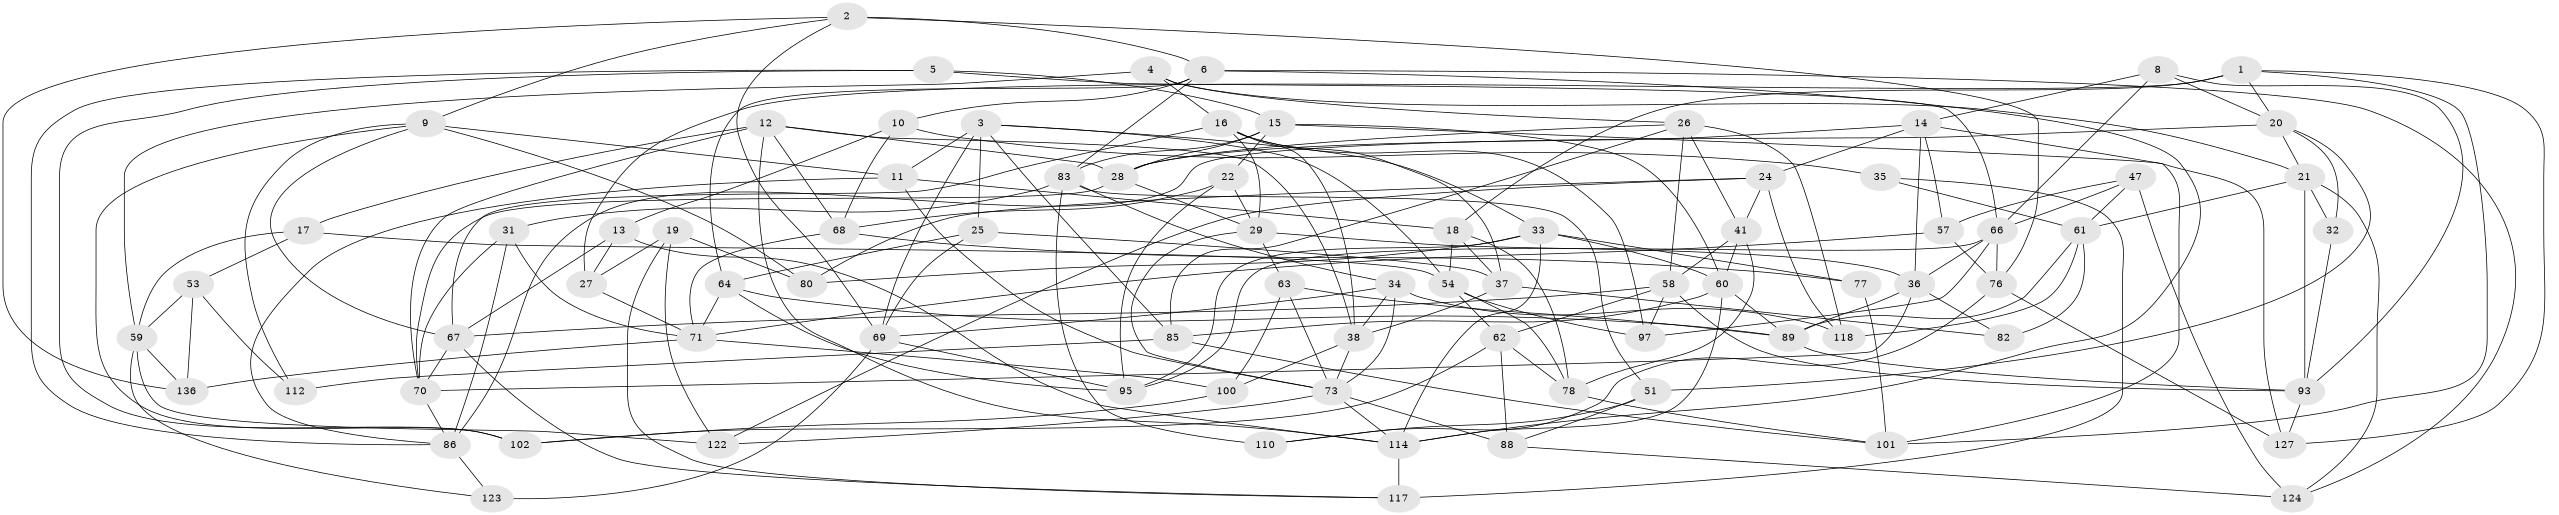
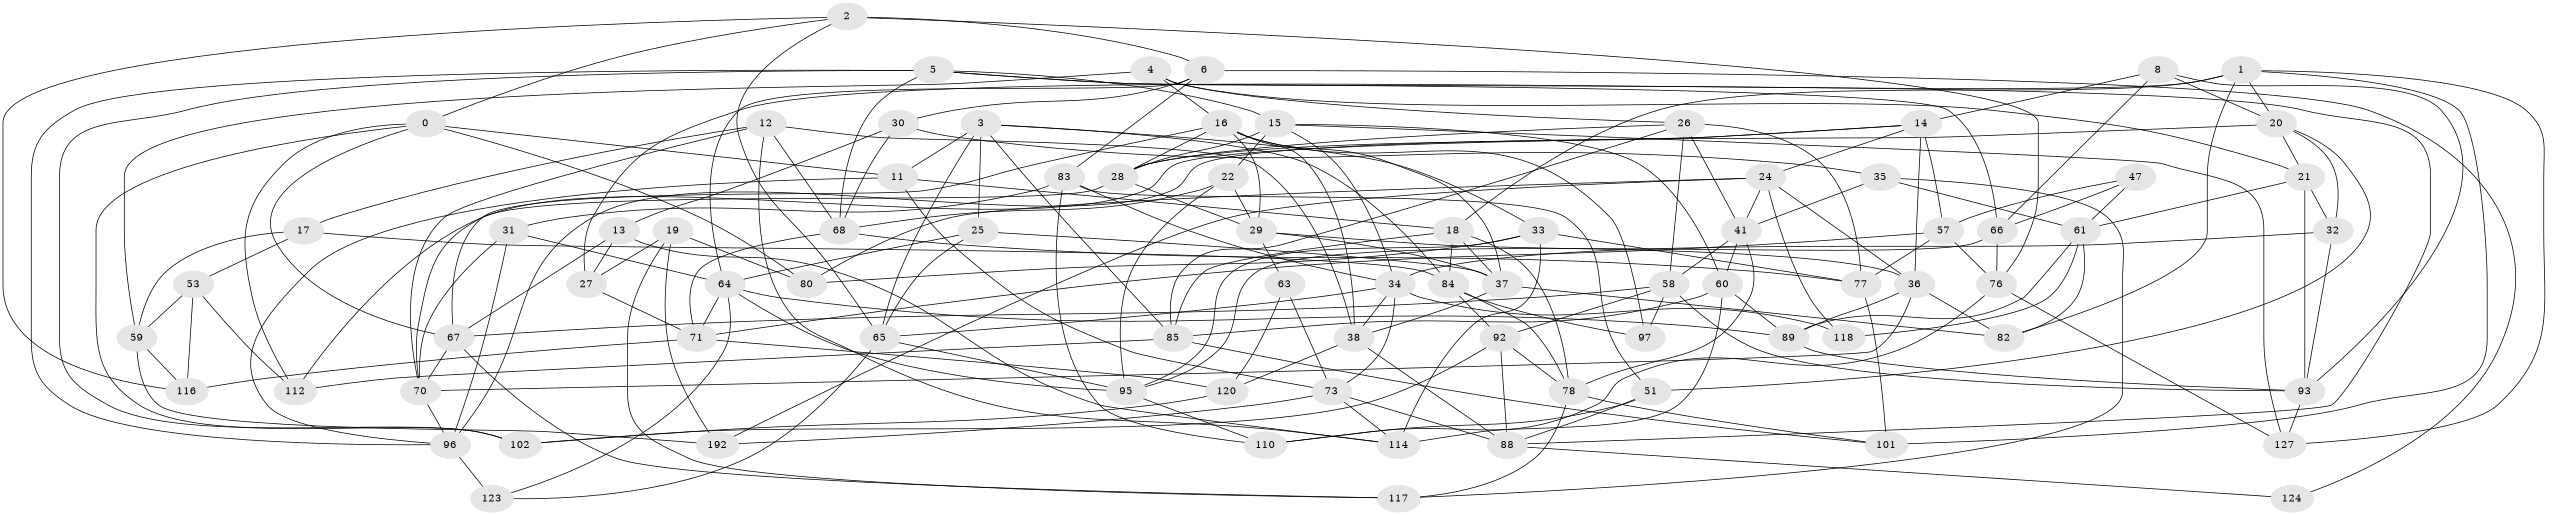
edge "5" -- "88": added
node "9": label "9" -> "0"
node "10": label "10" -> "30"
edge "5" -- "68": added
edge "12" -- "28": now "16" -- "28"
edge "15" -- "83": now "15" -- "34"
edge "6" -- "114": removed
edge "26" -- "118": now "26" -- "77"
edge "35" -- "41": added
edge "32" -- "34": added
edge "18" -- "85": added
edge "33" -- "60": removed
edge "57" -- "77": added
edge "66" -- "36": now "24" -- "36"
edge "1" -- "82": added
node "54": label "54" -> "84"
edge "14" -- "101": now "14" -- "112"
edge "66" -- "97": removed
edge "31" -- "71": now "31" -- "64"
edge "63" -- "89": removed
edge "29" -- "73": now "29" -- "37"
node "69": label "69" -> "65"
node "62": label "62" -> "92"
edge "21" -- "124": removed
edge "47" -- "124": removed
edge "38" -- "73": now "38" -- "88"
node "136": label "136" -> "116"
node "100": label "100" -> "120"
edge "95" -- "110": added
node "86": label "86" -> "96"
node "122": label "122" -> "192"
edge "59" -- "123": now "64" -- "123"
edge "114" -- "117": now "78" -- "117"
